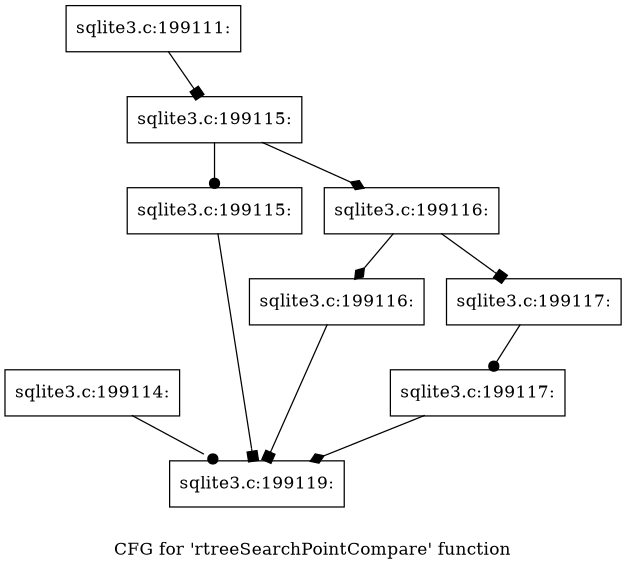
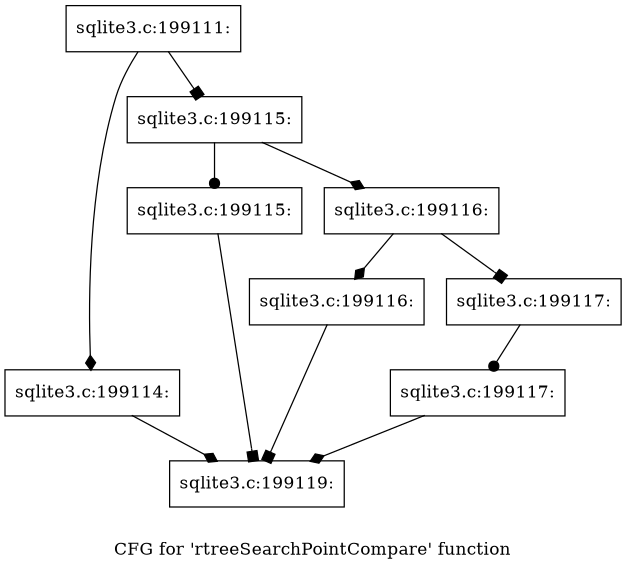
edge "sqlite3.c:199111:" -> "sqlite3.c:199114:": added
edge "sqlite3.c:199114:" -> "sqlite3.c:199119:": arrowhead dot -> diamond
